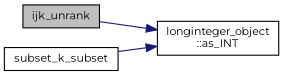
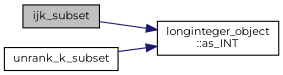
node "ijk_unrank": label "ijk_unrank" -> "ijk_subset"
node "subset_k_subset": label "subset_k_subset" -> "unrank_k_subset"
